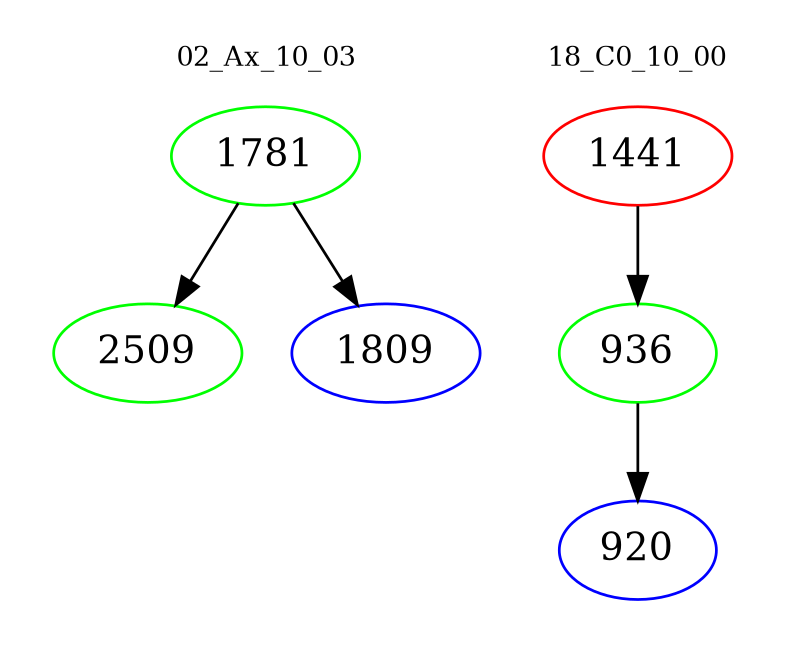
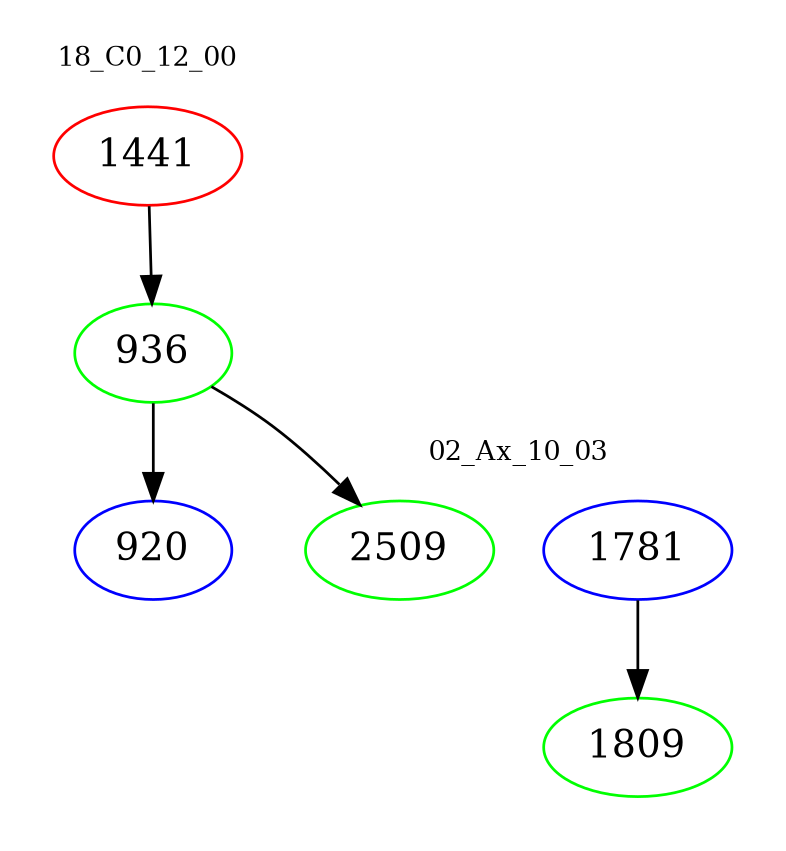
cluster "18_C0_10_00": label "18_C0_10_00" -> "18_C0_12_00"
node "1781": color green -> blue
edge "1781" -> "2509": now "936" -> "2509"
node "1809": color blue -> green
